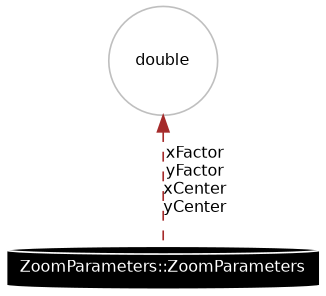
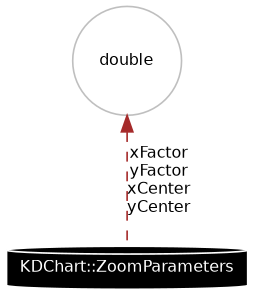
node "ZoomParameters::ZoomParameters": label "ZoomParameters::ZoomParameters" -> "KDChart::ZoomParameters"
